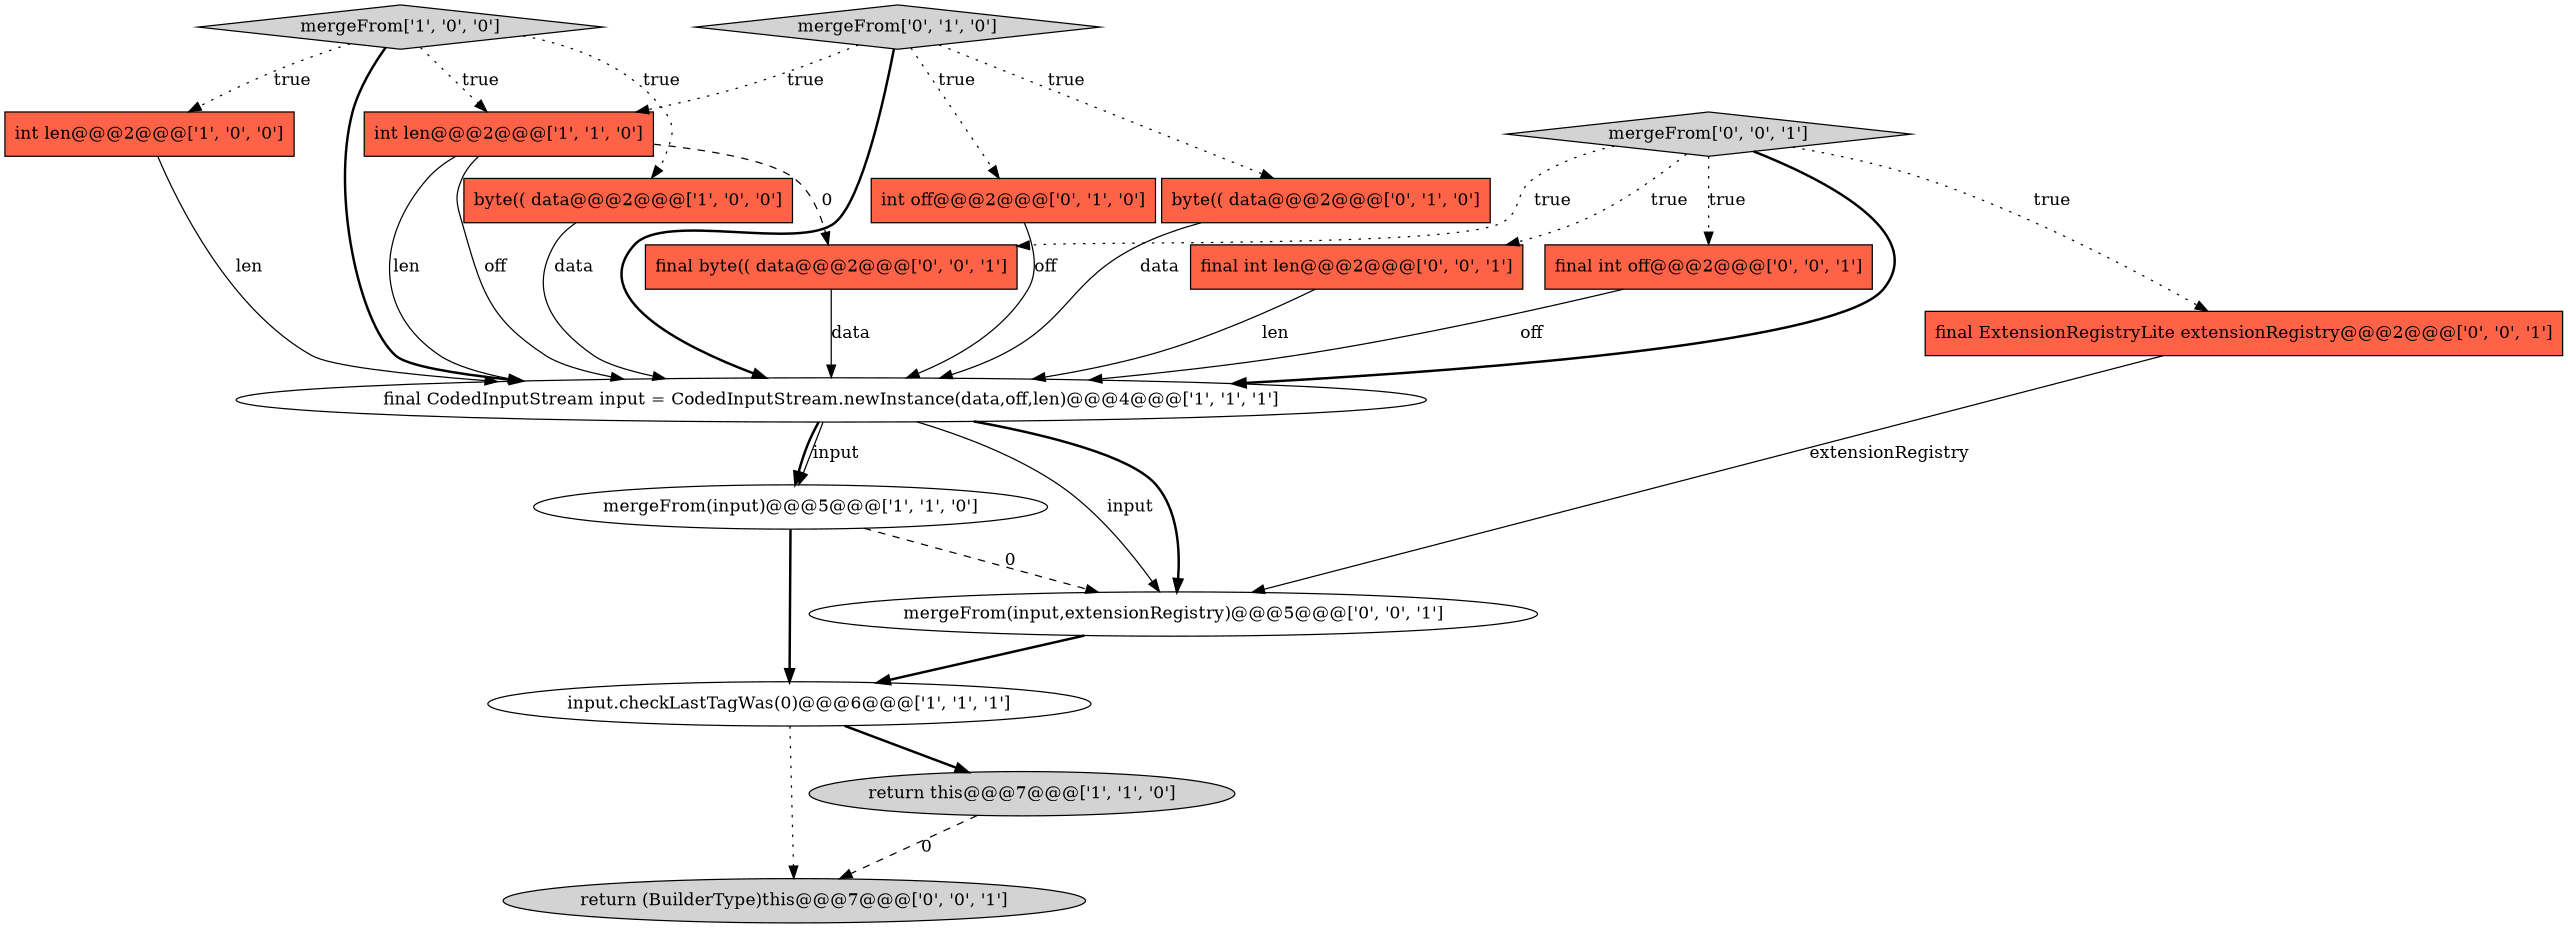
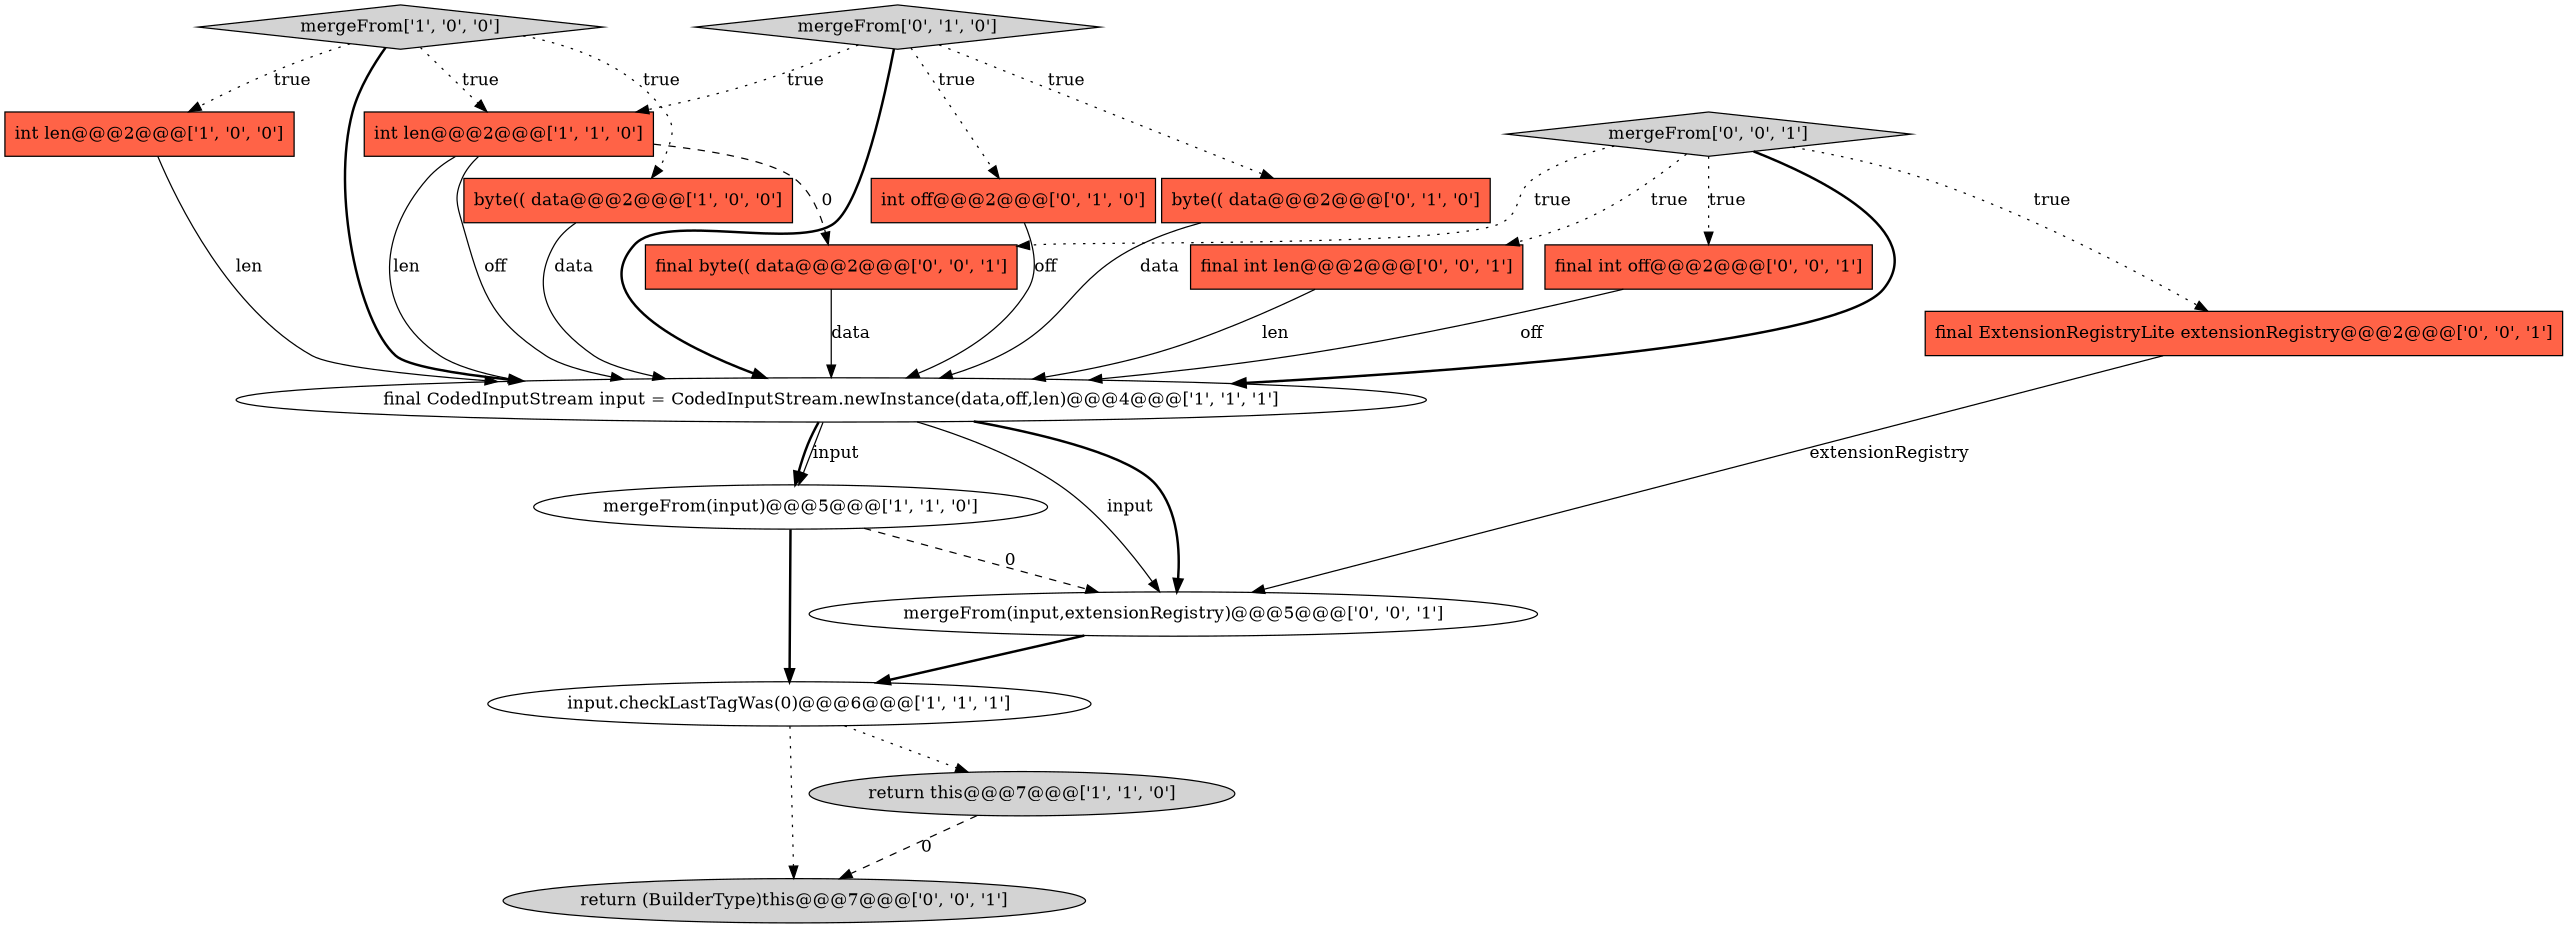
edge "input.checkLastTagWas(0)@@@6@@@['1', '1', '1']" -> "return this@@@7@@@['1', '1', '0']": style bold -> dotted
